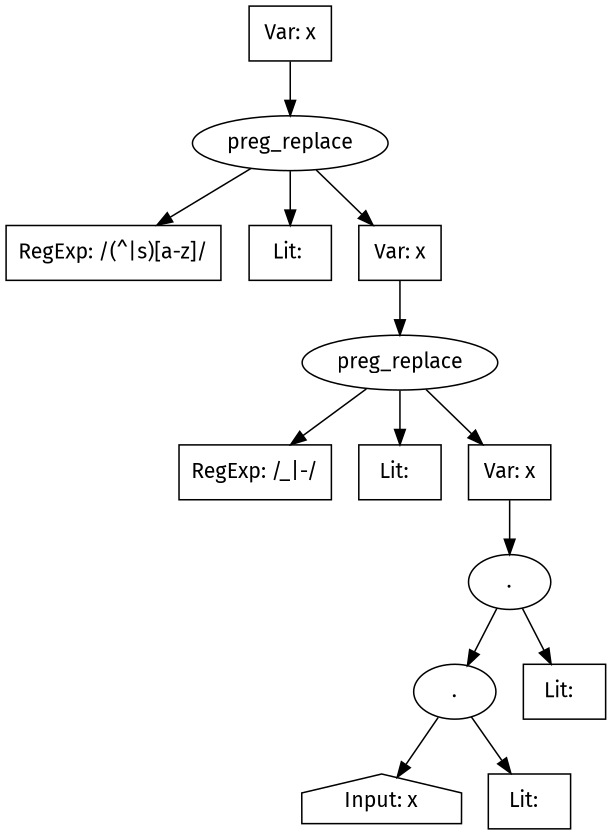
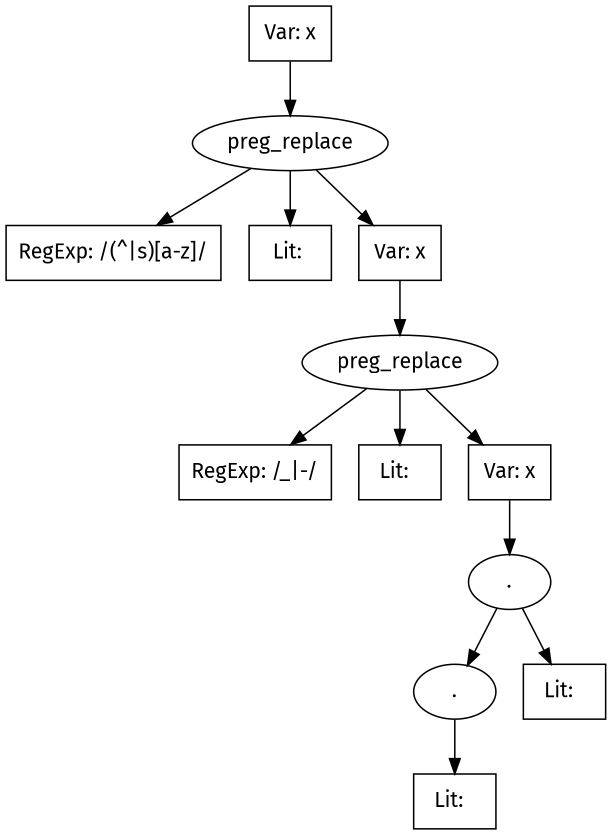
node "Input: x": removed
